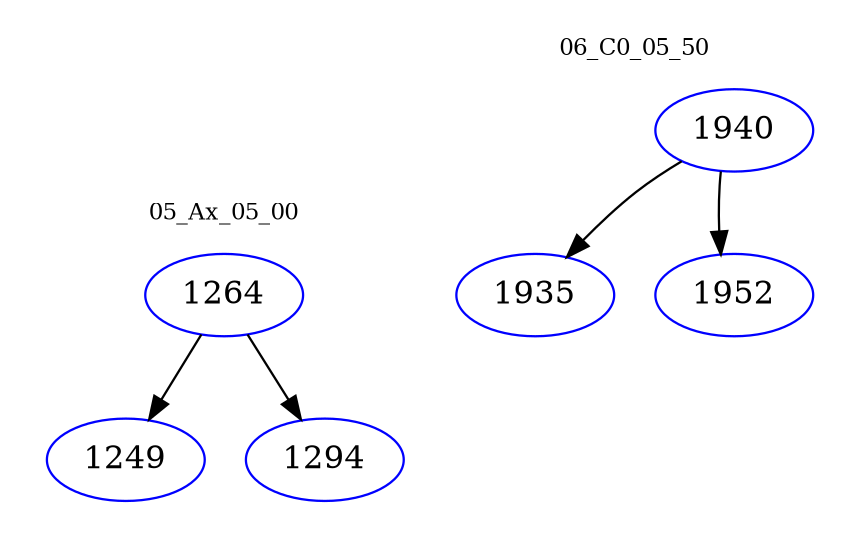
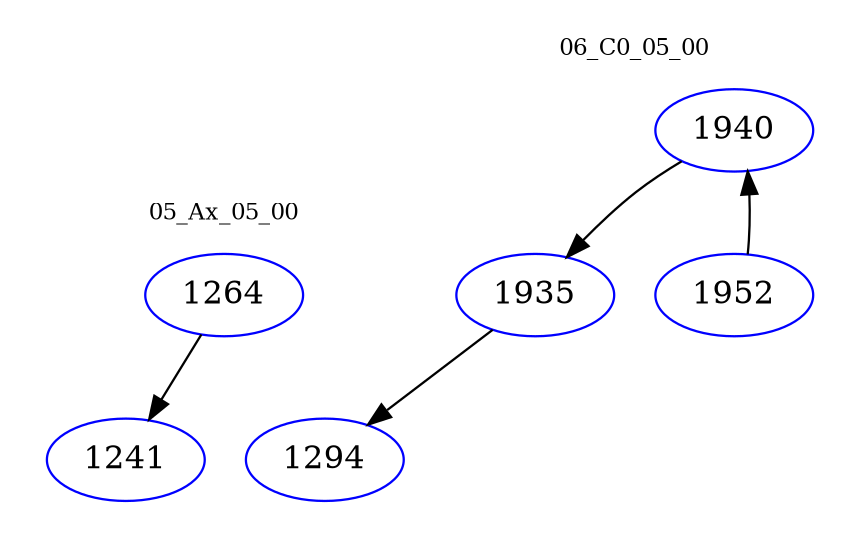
cluster "06_C0_05_50": label "06_C0_05_50" -> "06_C0_05_00"
edge "1940" -> "1952": reversed
edge "1264" -> "1294": now "1935" -> "1294"
node "1249": label "1249" -> "1241"
